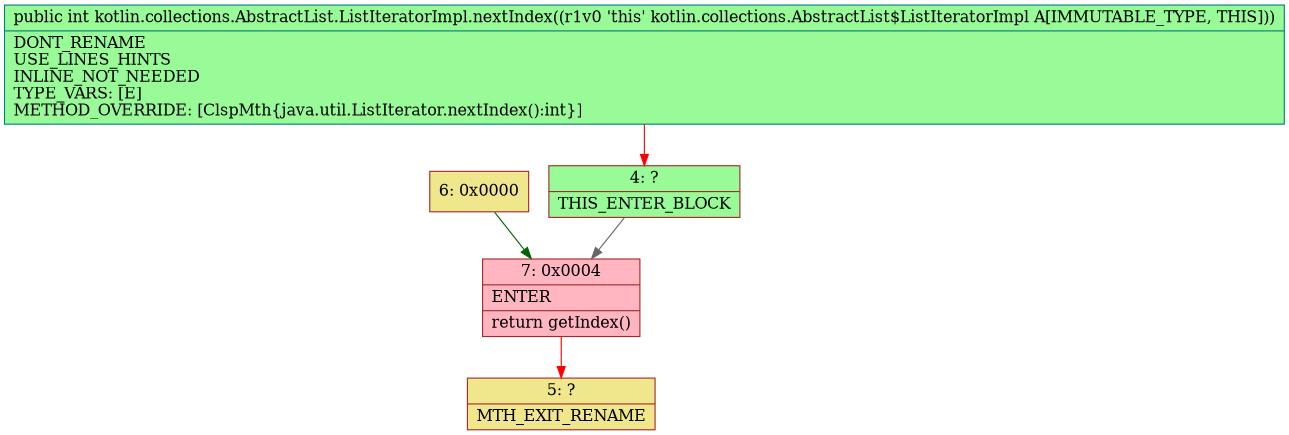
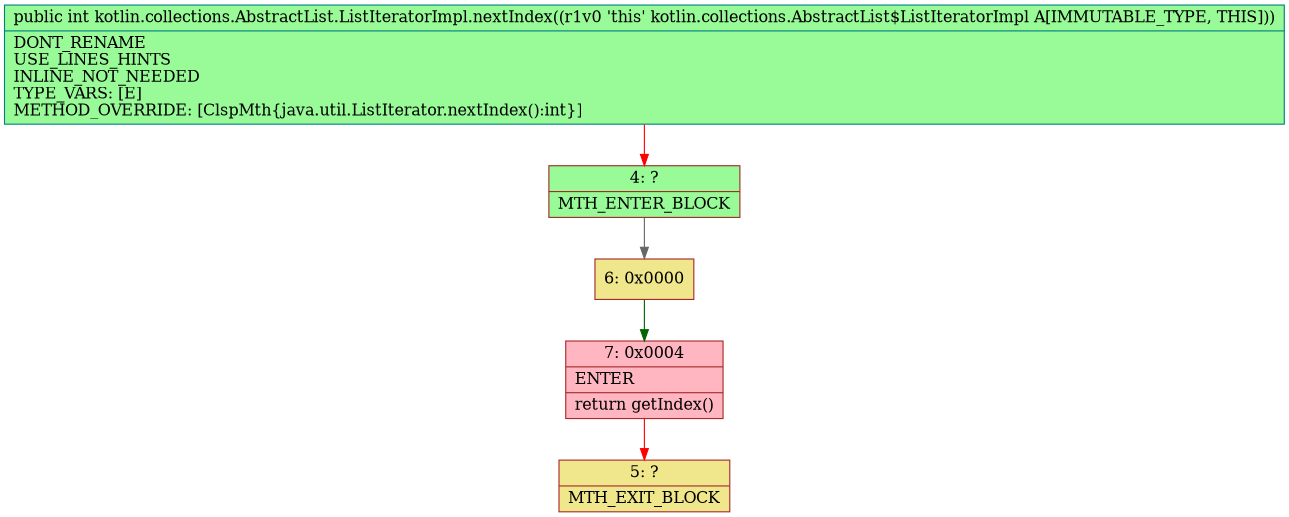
node "4: ?": text "THIS_ENTER_BLOCK" -> "MTH_ENTER_BLOCK"
edge "4: ?" -> "7: 0x0004": now "4: ?" -> "6: 0x0000"
node "5: ?": text "MTH_EXIT_RENAME" -> "MTH_EXIT_BLOCK"
